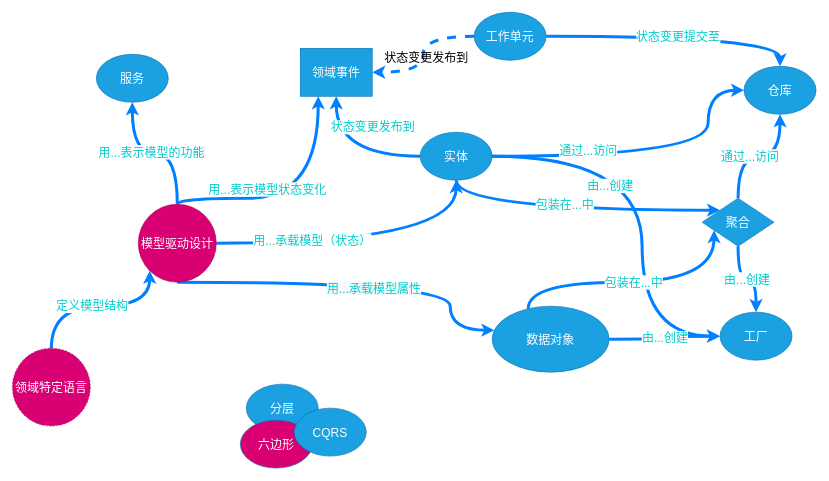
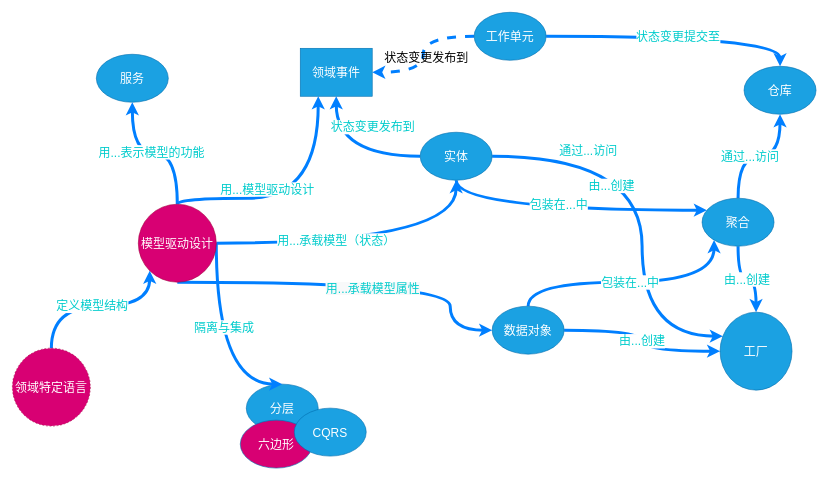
edge "实体" -> "仓库": removed
node "用...表示模型状态变化": label "用...表示模型状态变化" -> "用...模型驱动设计"
node "聚合": shape diamond -> ellipse
node "用...承载模型（状态）": moved (312, 240) -> (336, 240)
edge "模型驱动设计" -> "分层": added, label "隔离与集成"
node "工厂": size 72x48 -> 72x78
node "数据对象": size 117x66 -> 72x48
